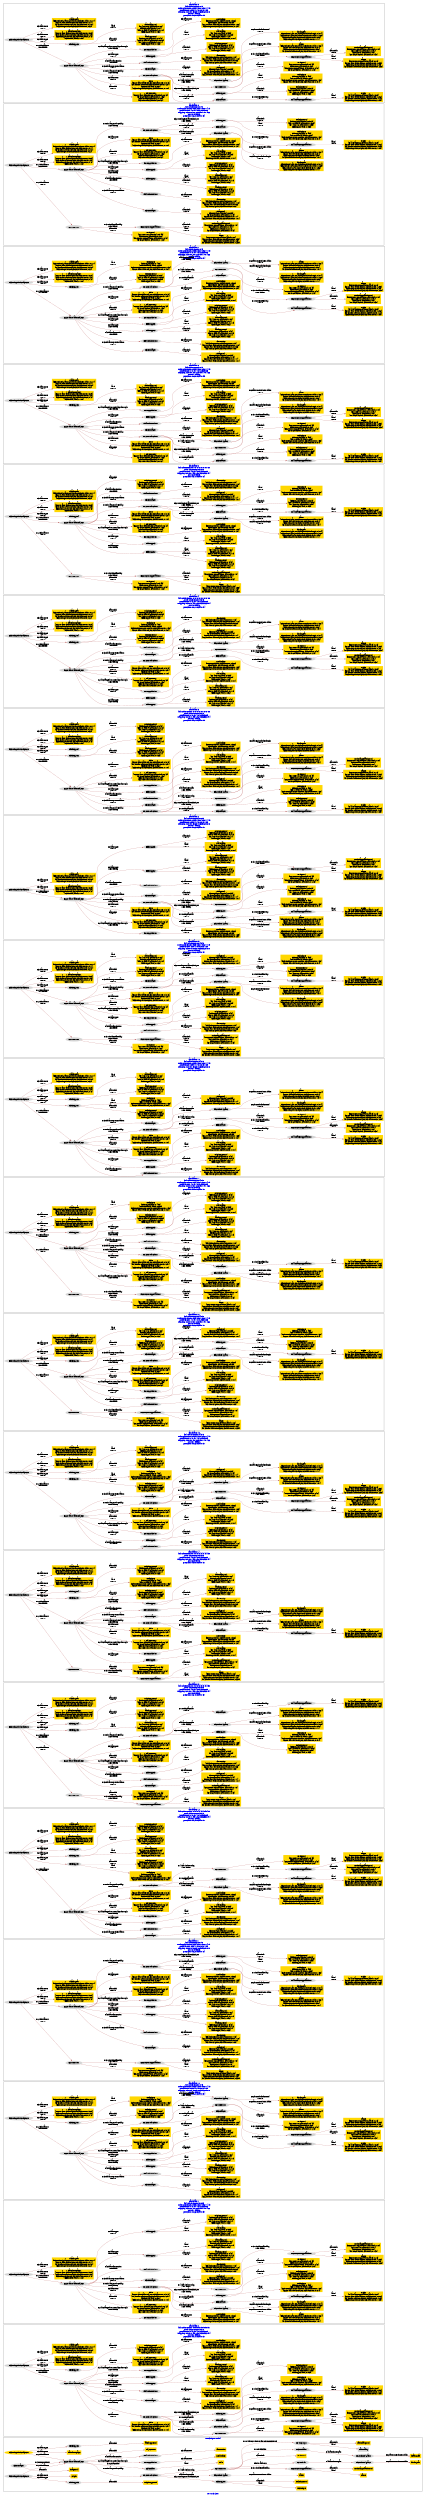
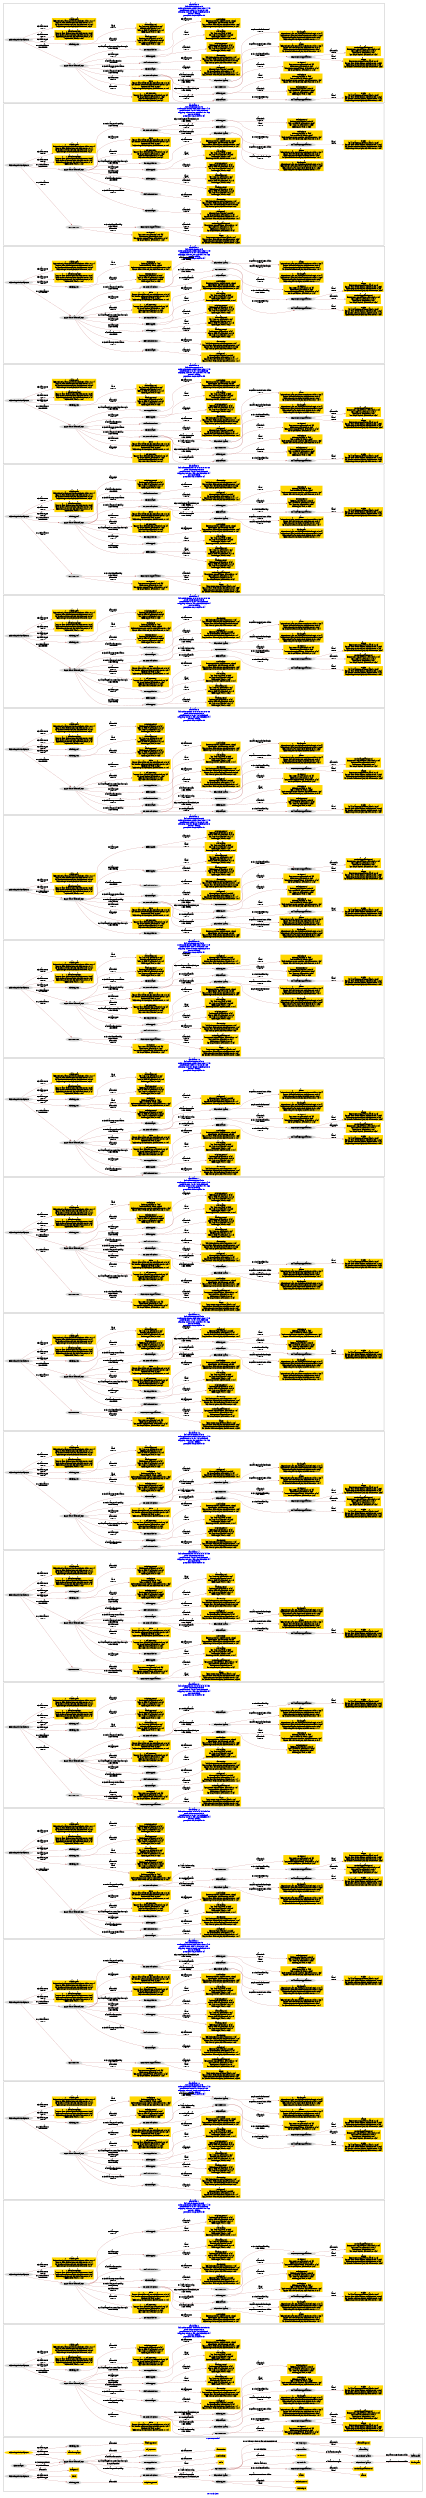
cluster "1-technique model": label "1-technique model" -> "1-correct model"
node "death_year": fillcolor gold -> lightgray
node "origin": label "origin" -> "birth"
